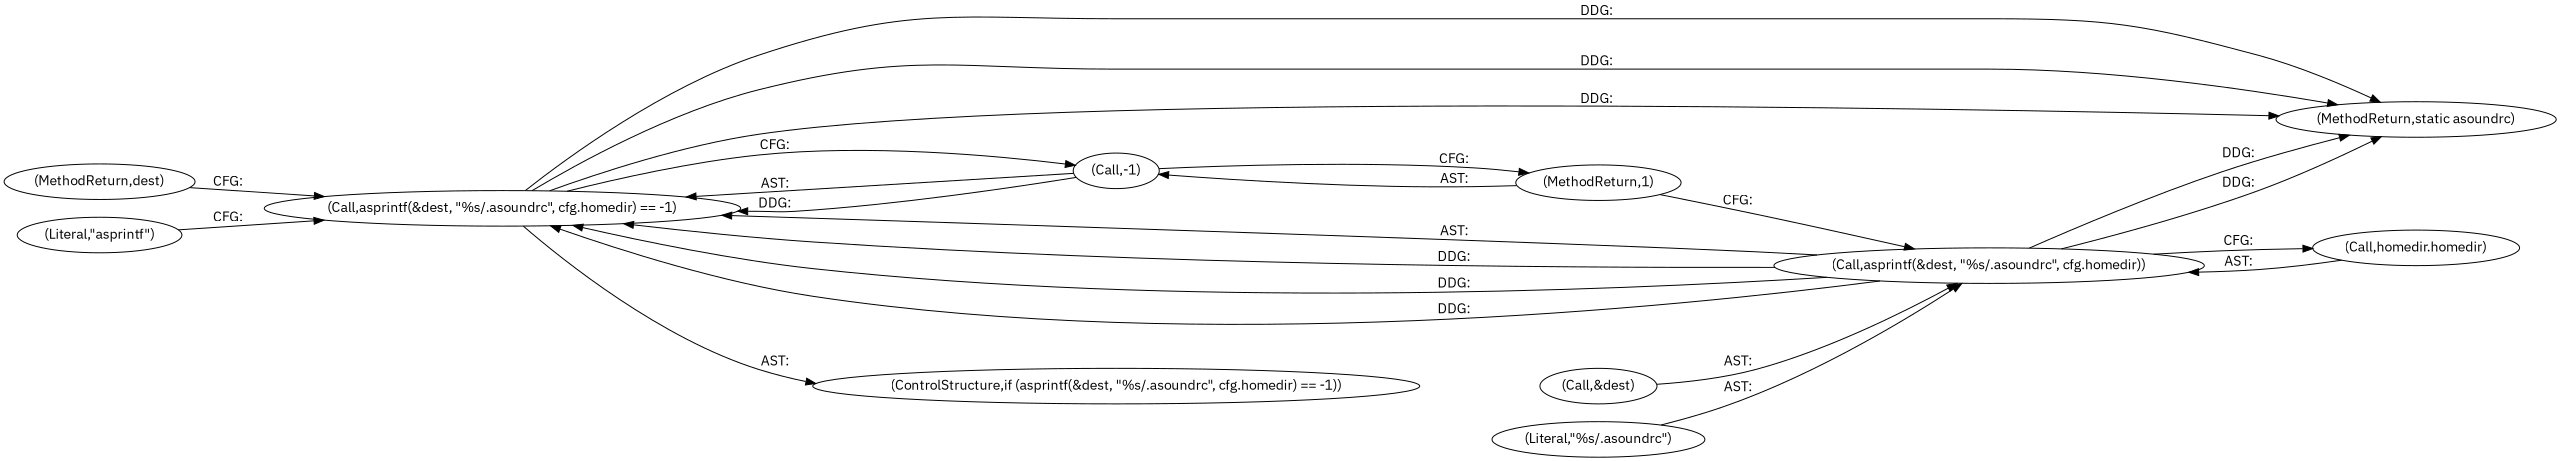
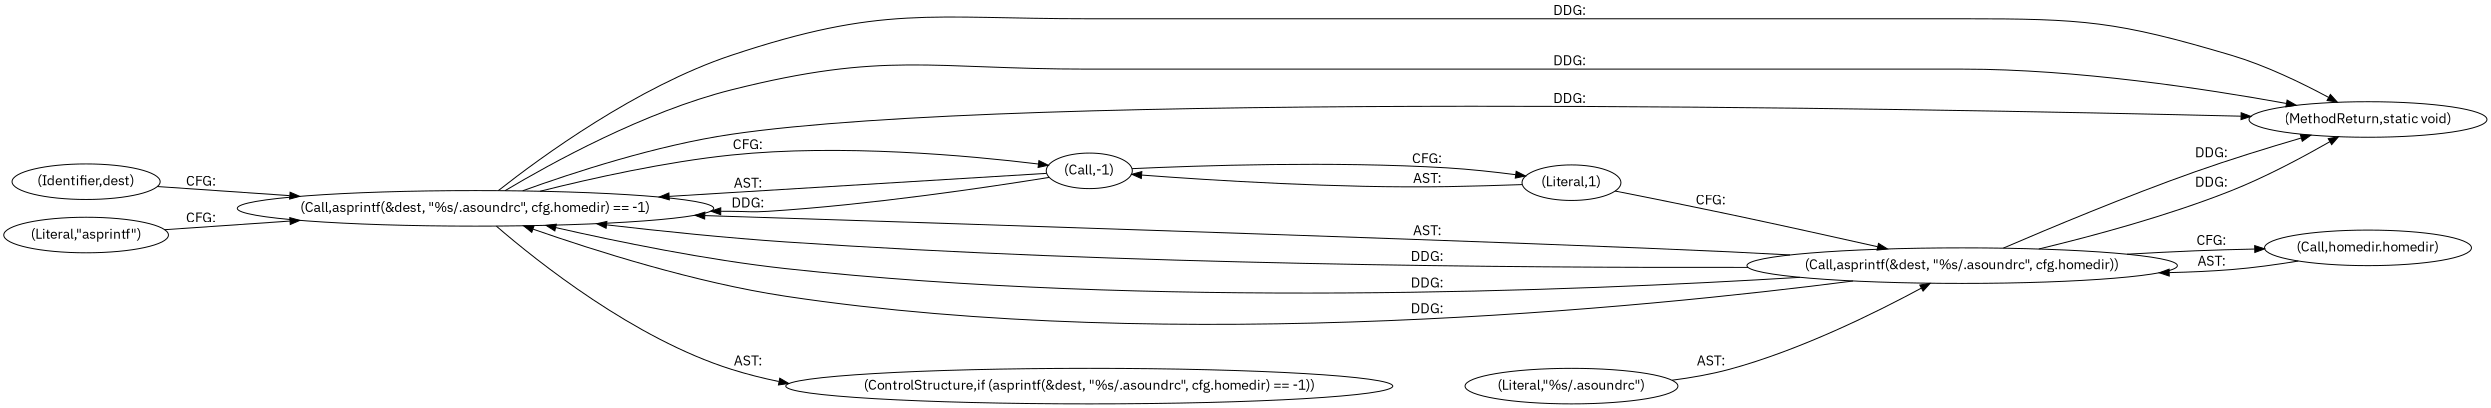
node "(MethodReturn,static asoundrc)": label "(MethodReturn,static asoundrc)" -> "(MethodReturn,static void)"
node "(MethodReturn,dest)": label "(MethodReturn,dest)" -> "(Identifier,dest)"
node "(MethodReturn,1)": label "(MethodReturn,1)" -> "(Literal,1)"
node "(Call,&dest)": removed
